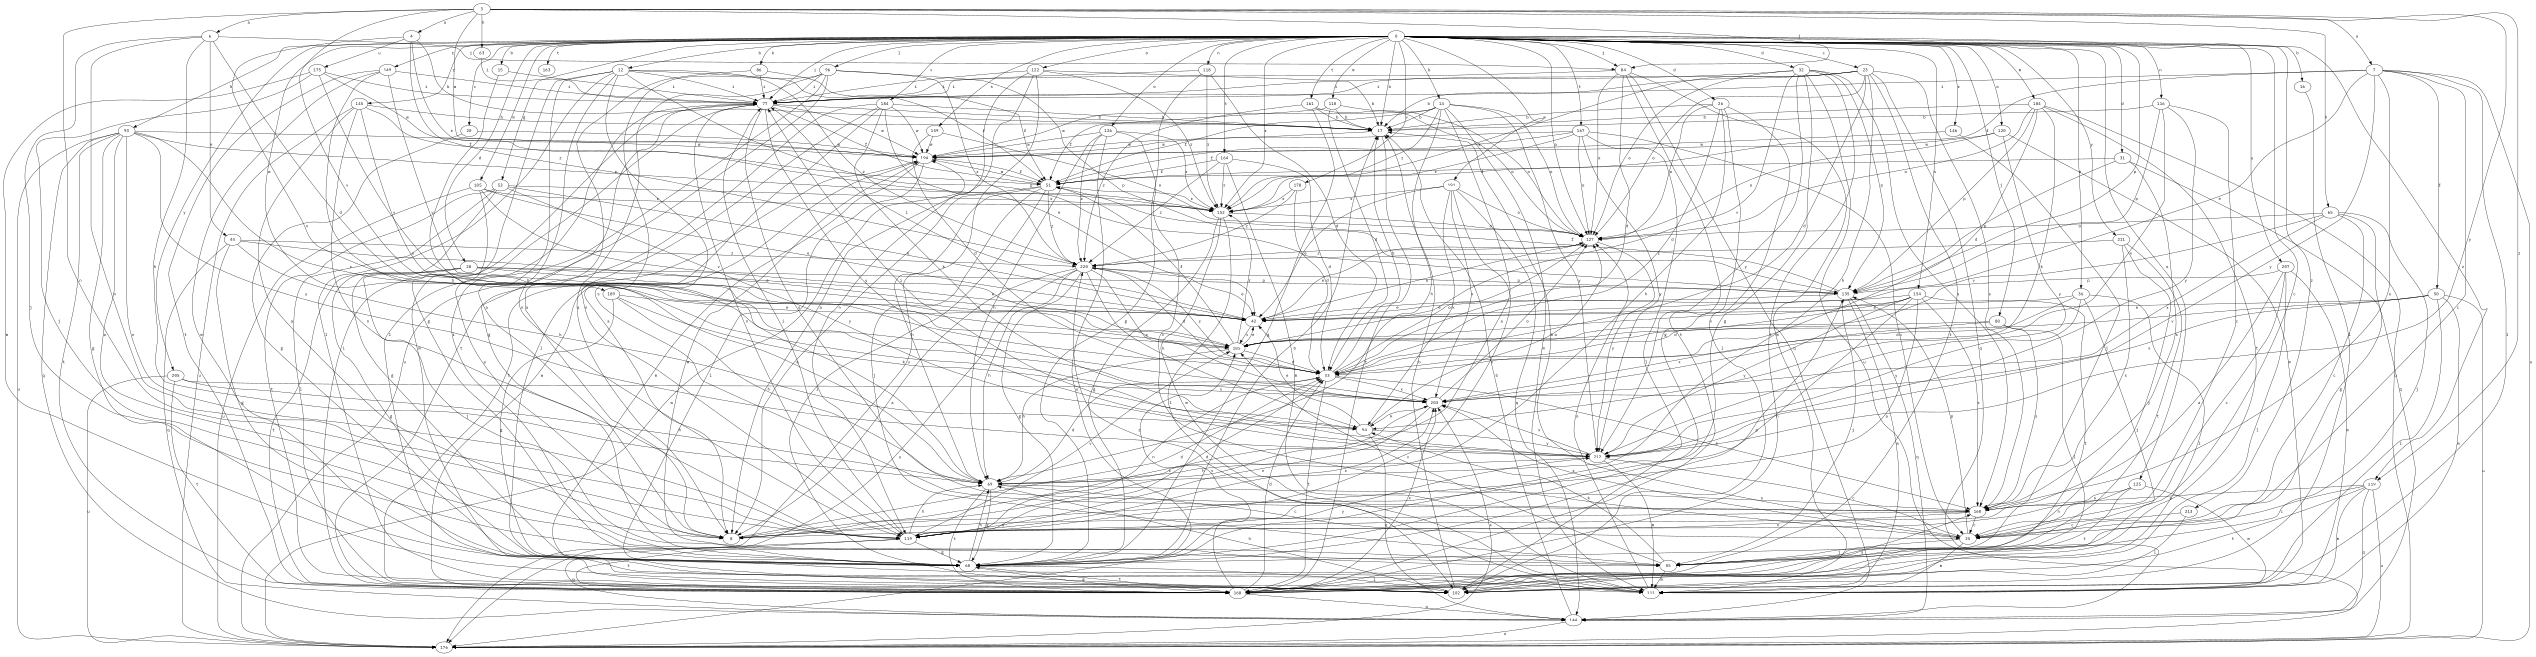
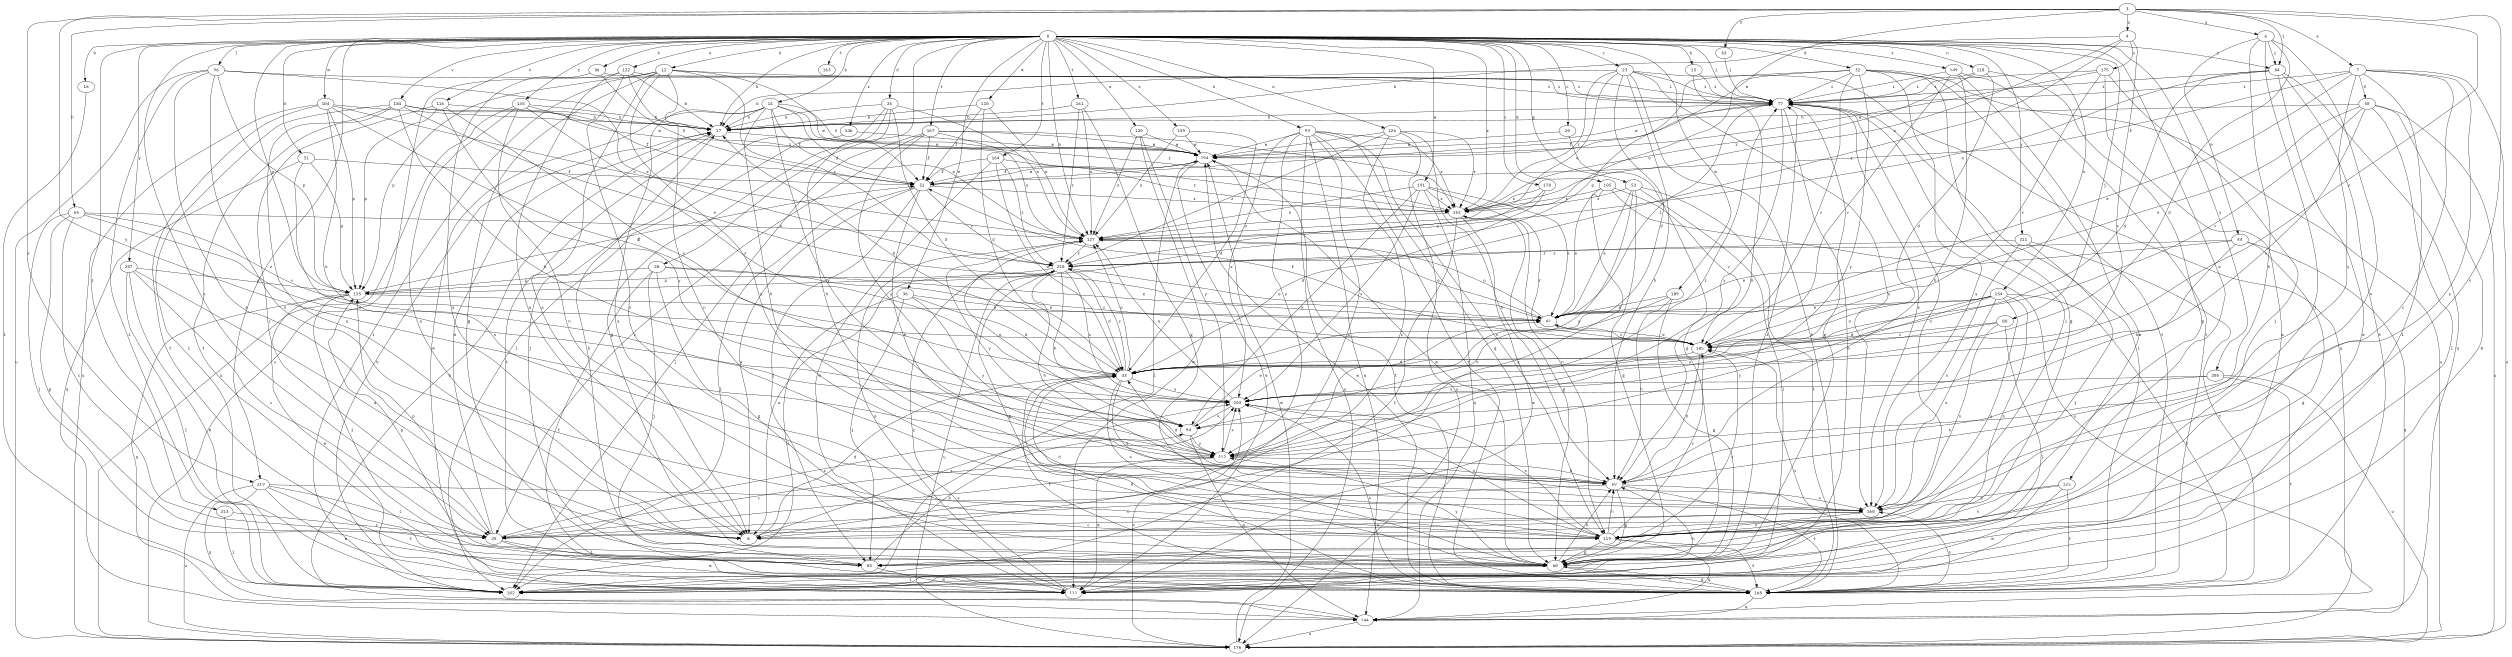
edge "50" -> "17": added, label "b"
edge "154" -> "185": label "v" -> "o"
